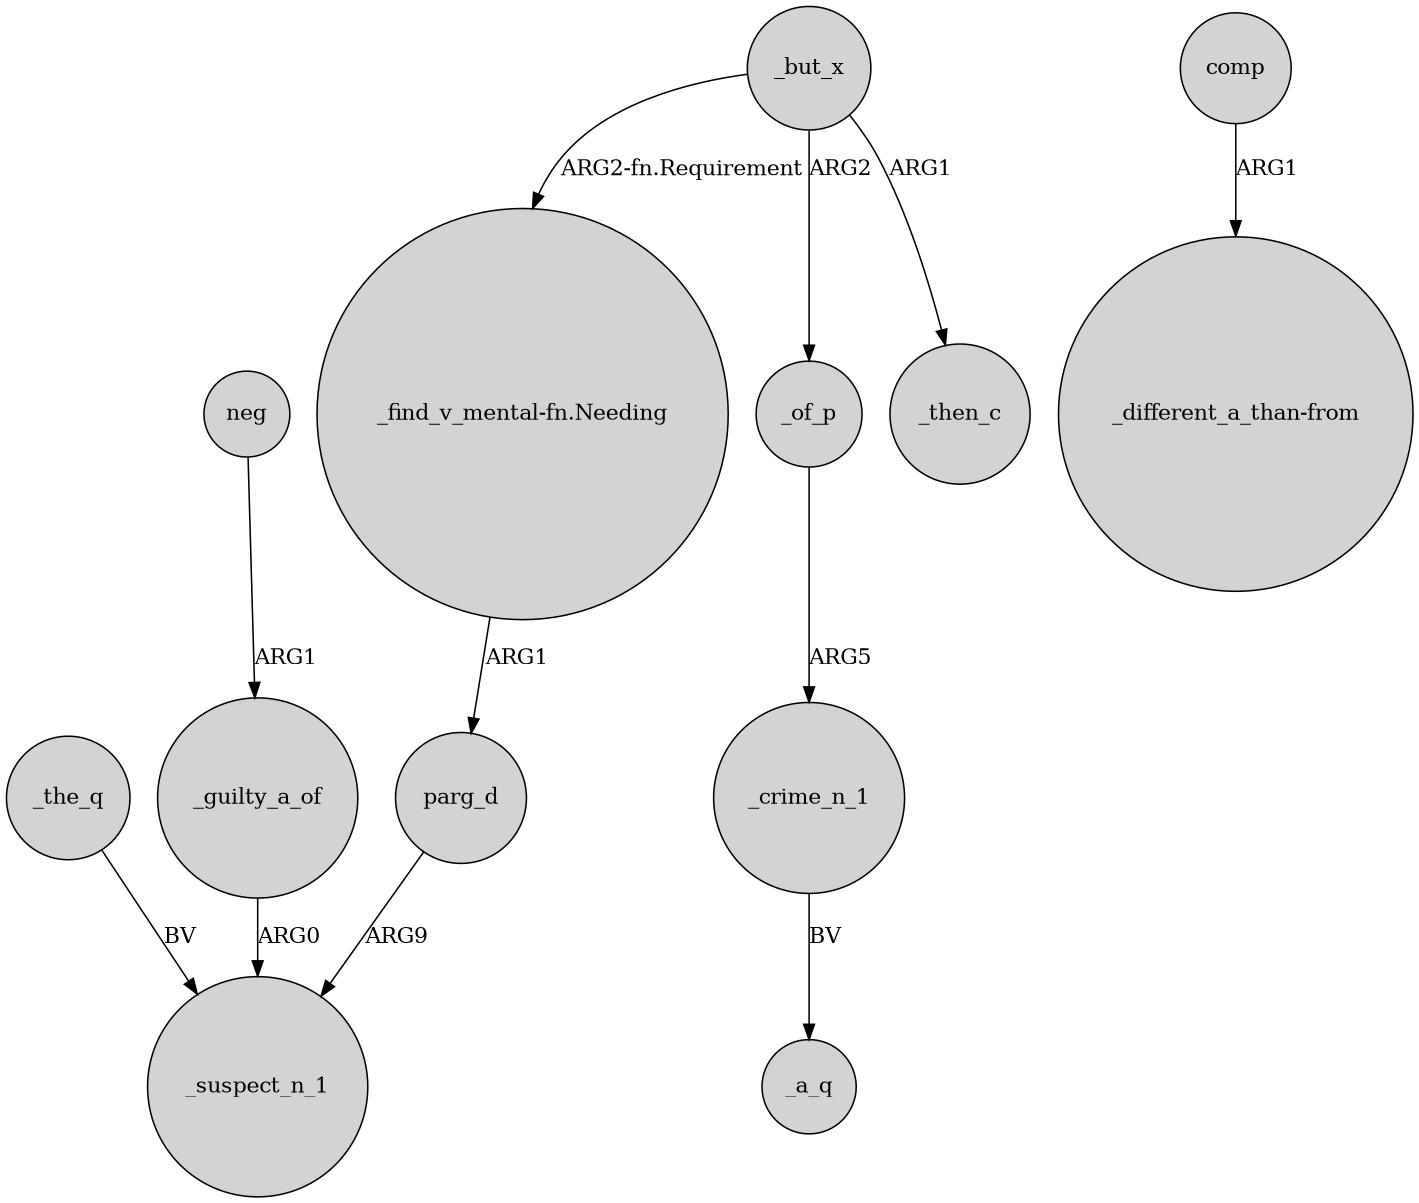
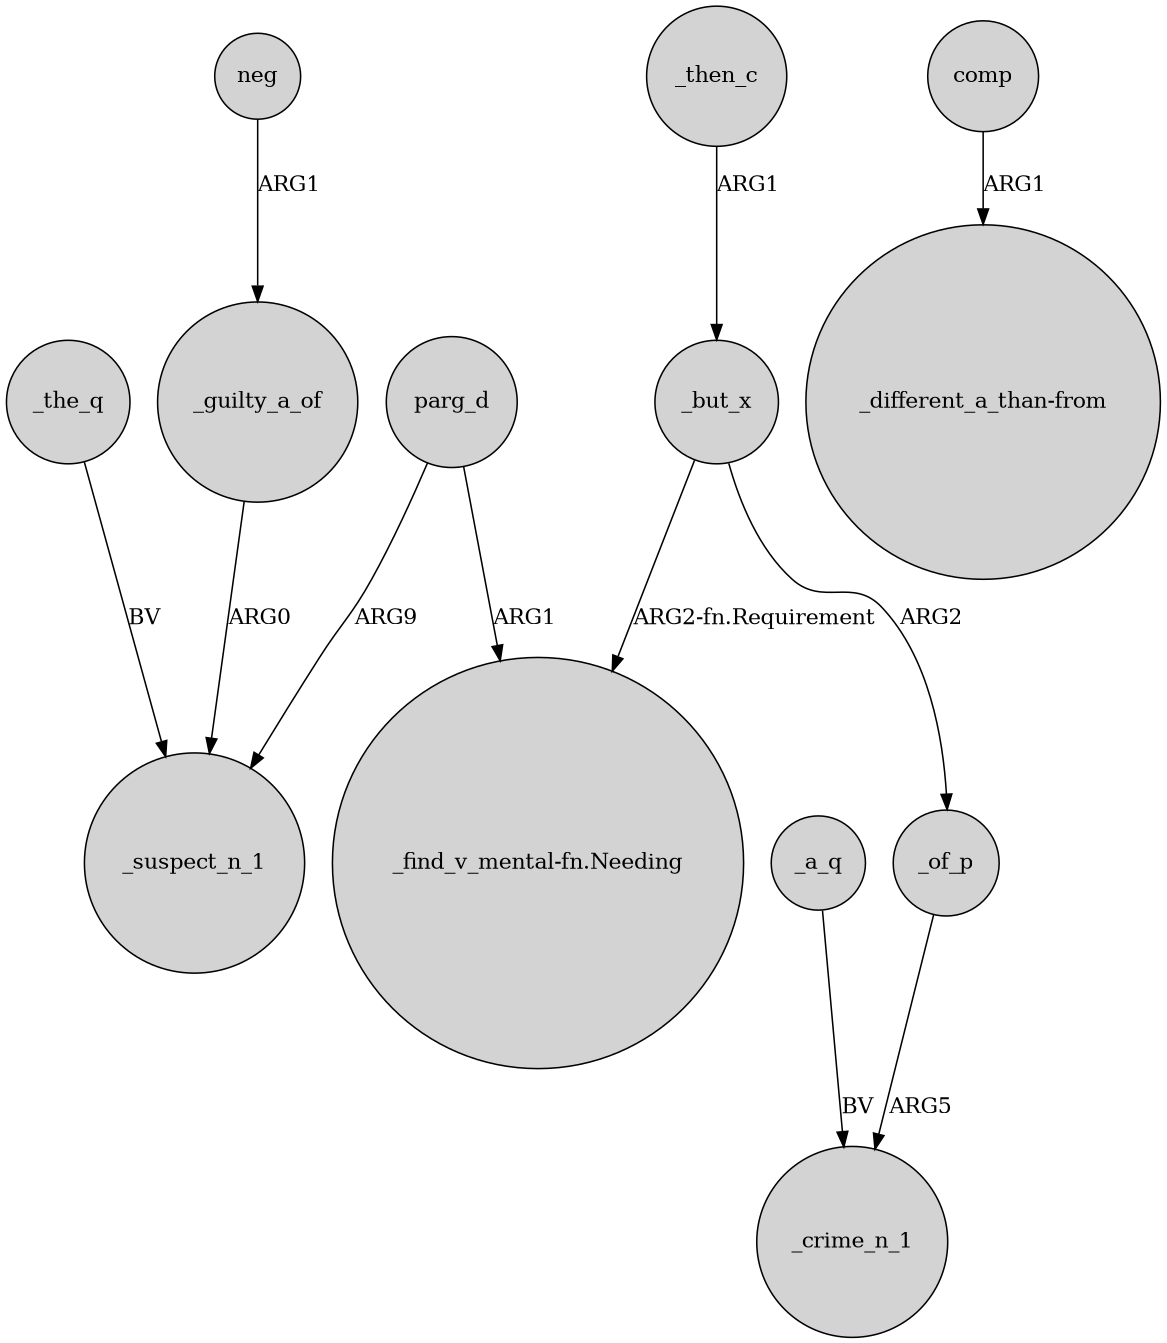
edge "_but_x" -> "_then_c": reversed
edge "_find_v_mental-fn.Needing" -> "parg_d": reversed
edge "_crime_n_1" -> "_a_q": reversed
